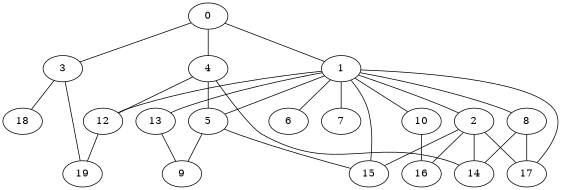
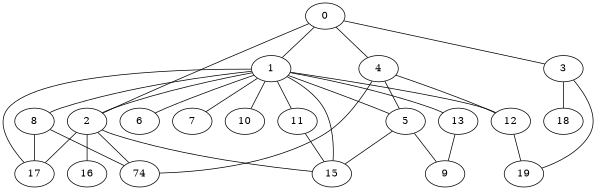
edge "0" -- "2": added
node "11": added
edge "10" -- "16": removed
node "14": label "14" -> "74"
